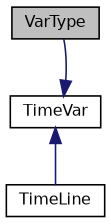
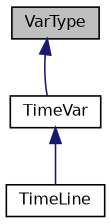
edge "VarType" -> "TimeVar": reversed
